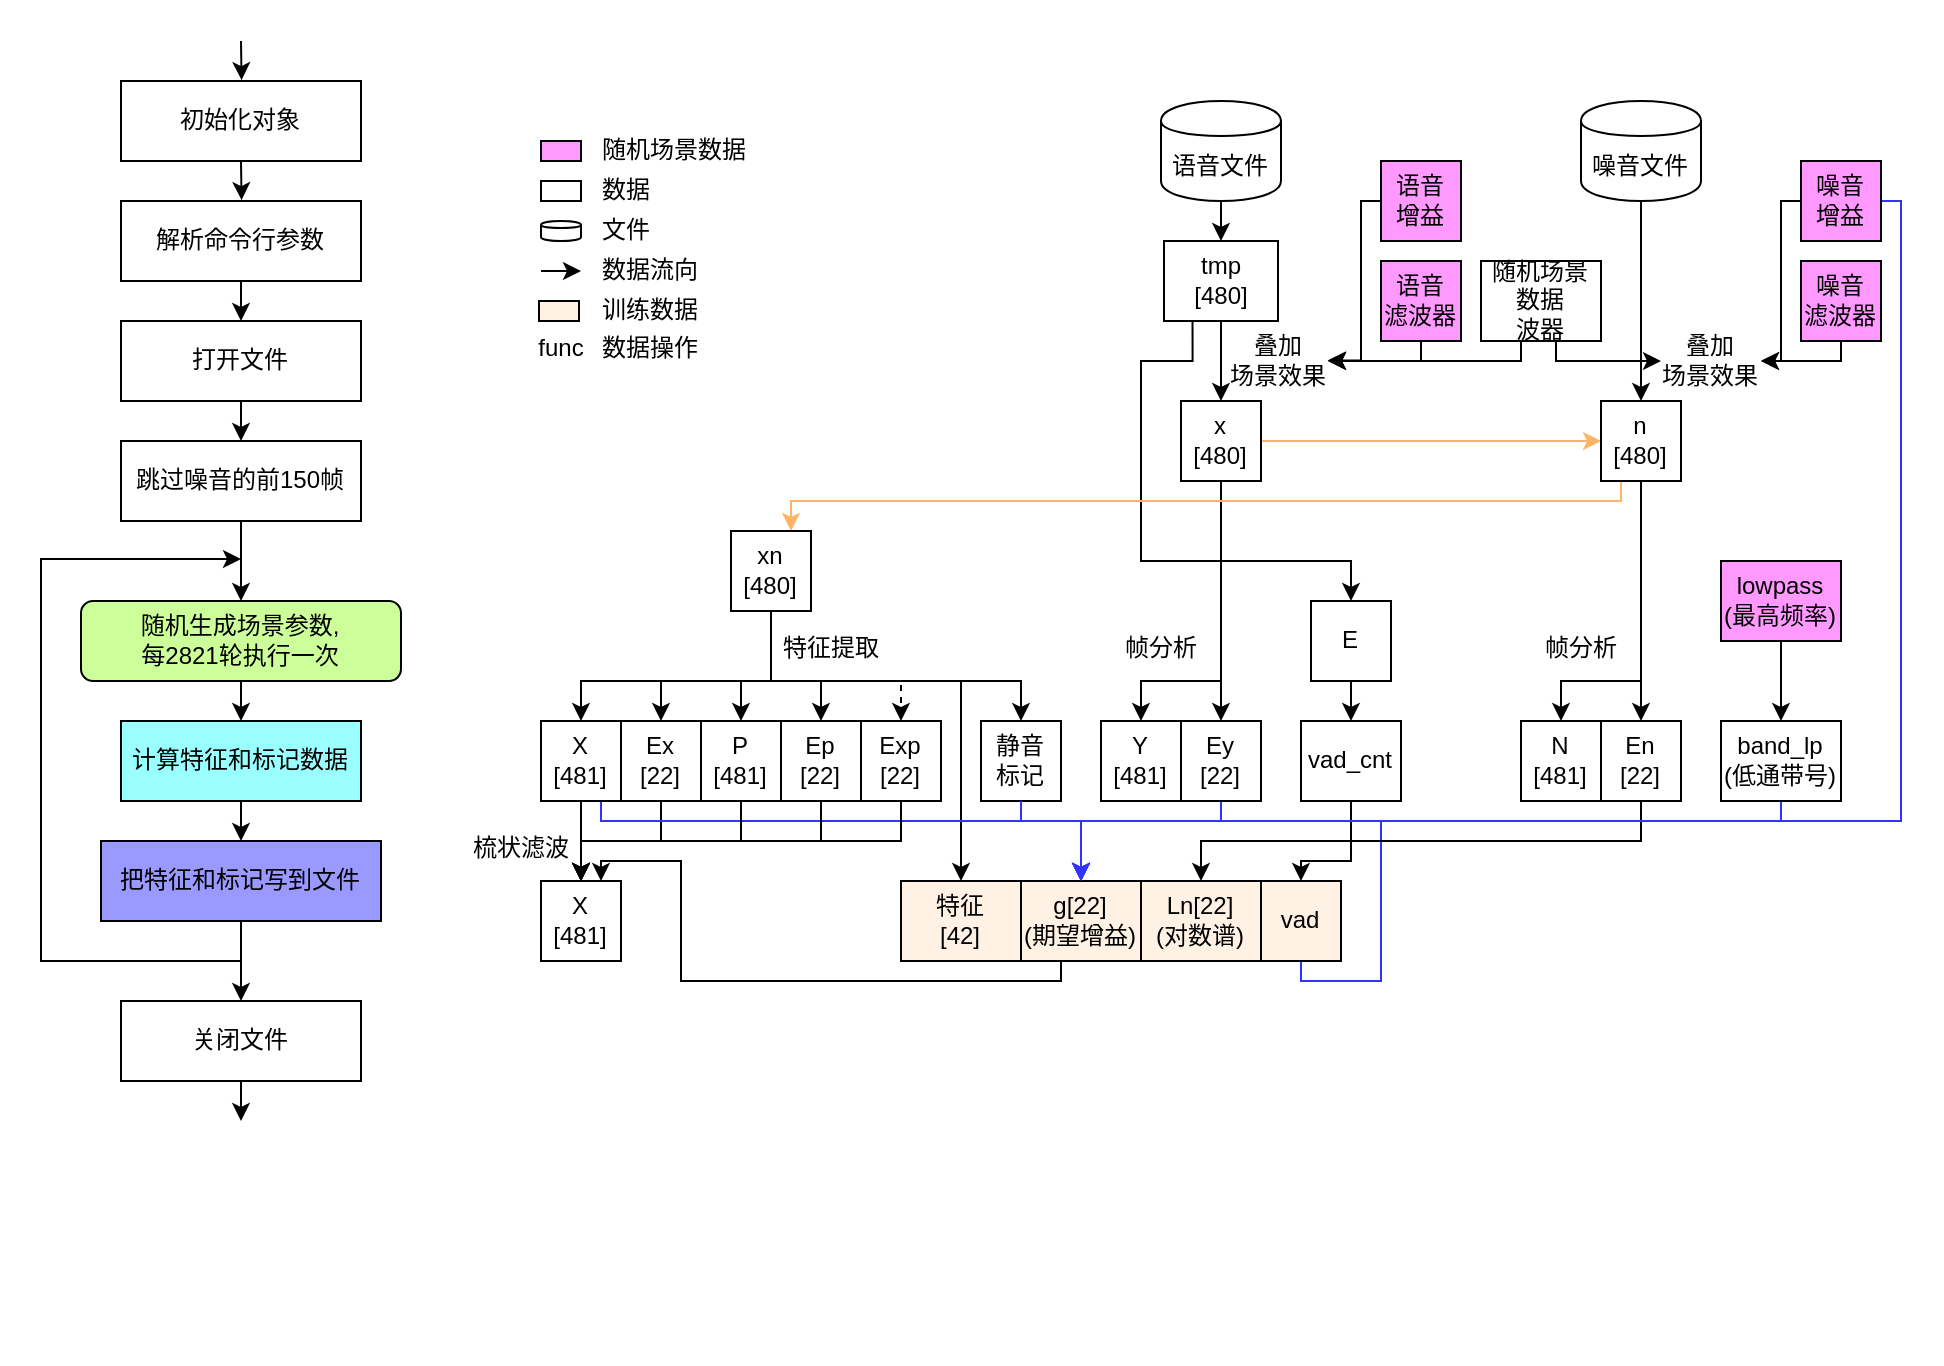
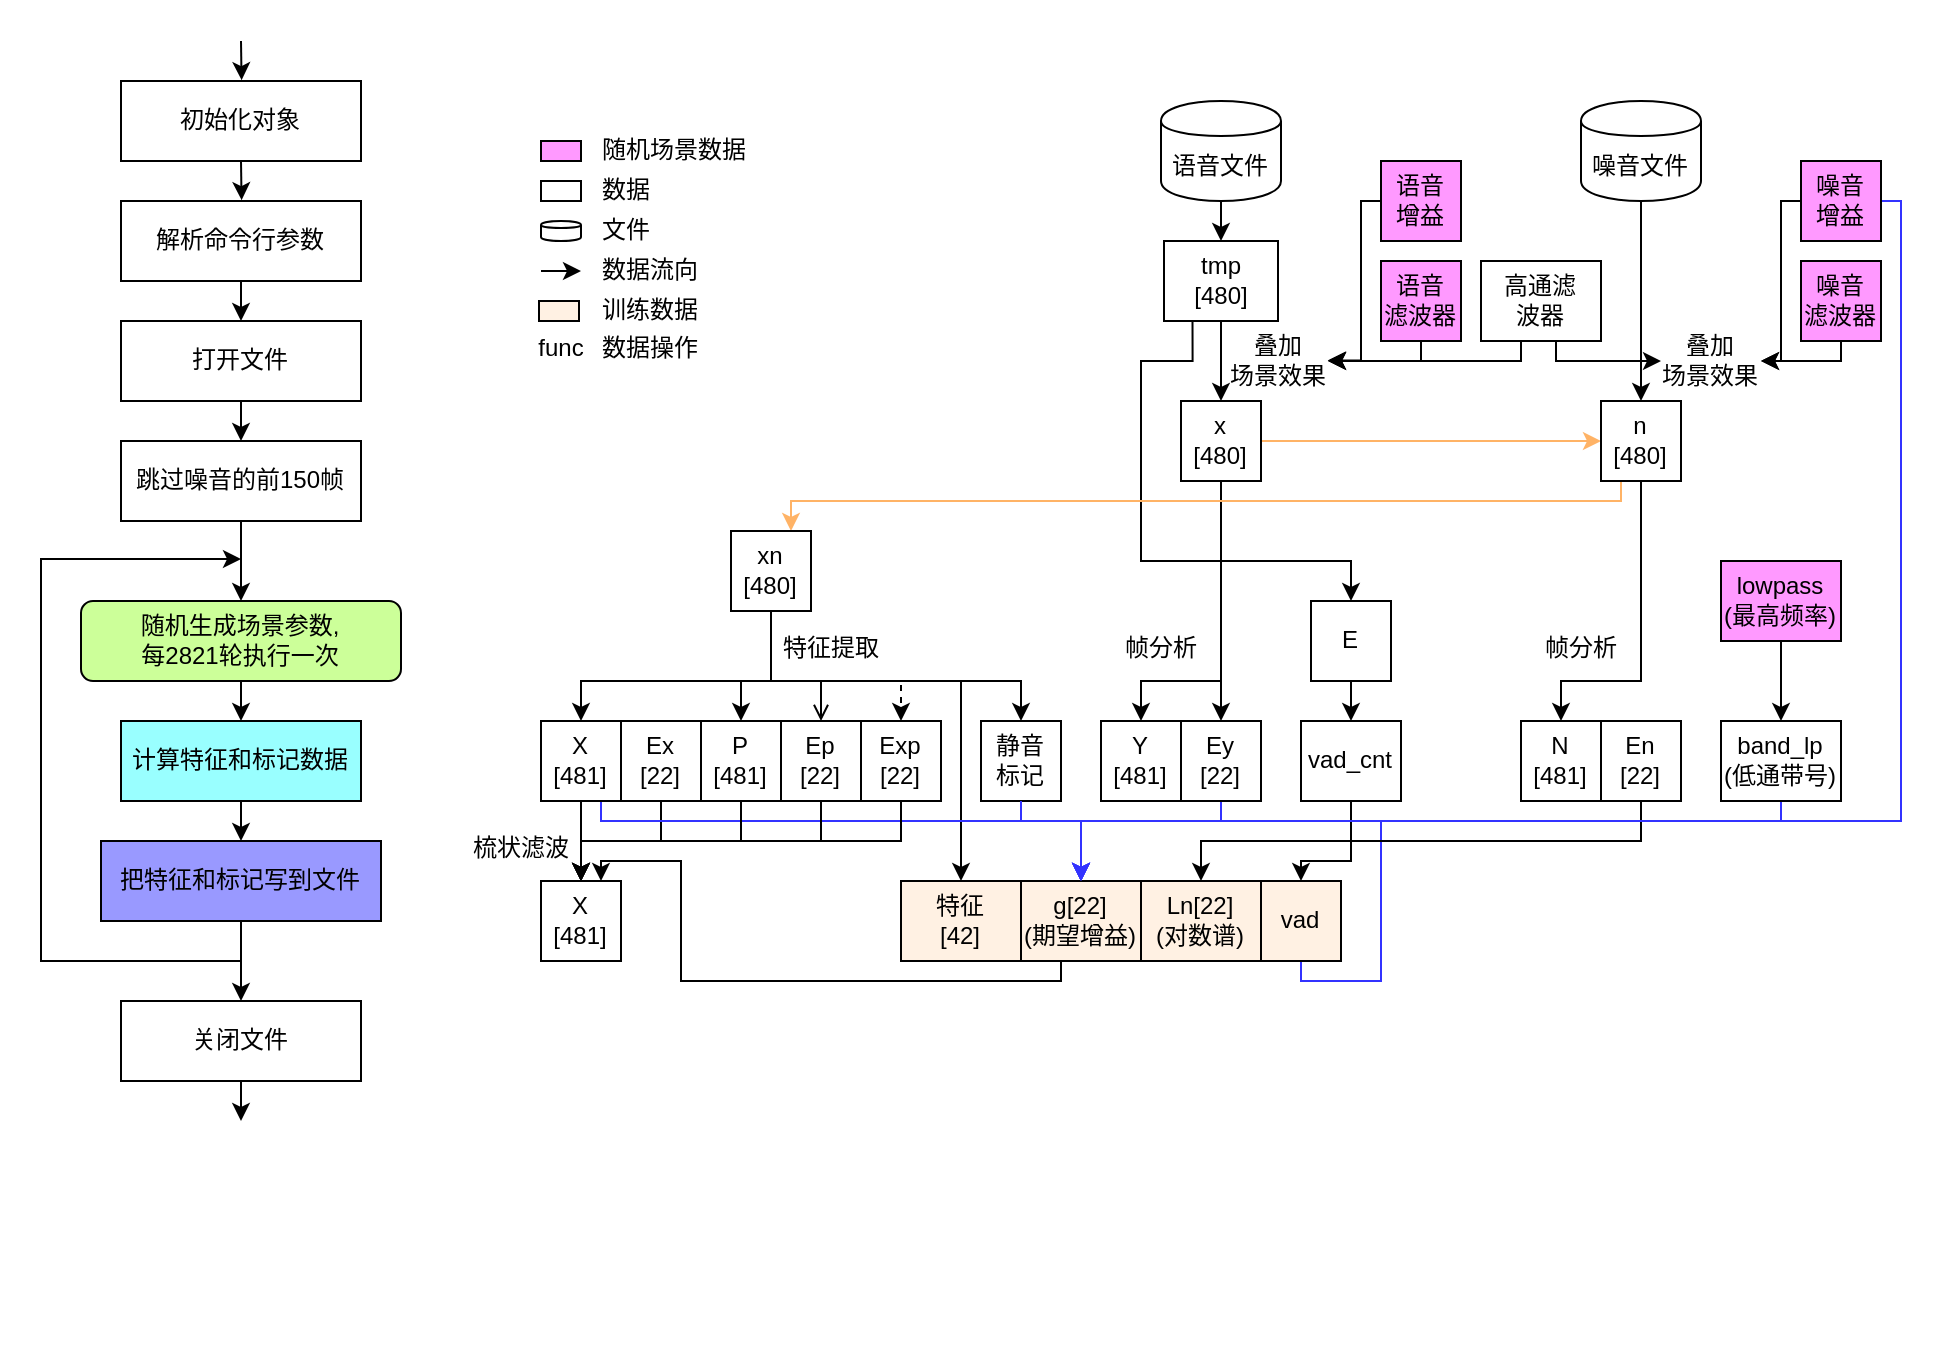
node "随机场景数据 波器": label "随机场景数据 波器" -> "高通滤 波器"
edge "xn [480]" -> "Ex [22]": removed
edge "n [480]" -> "En [22]": removed
edge "xn [480]" -> "Ep [22]": arrowhead classic -> open
